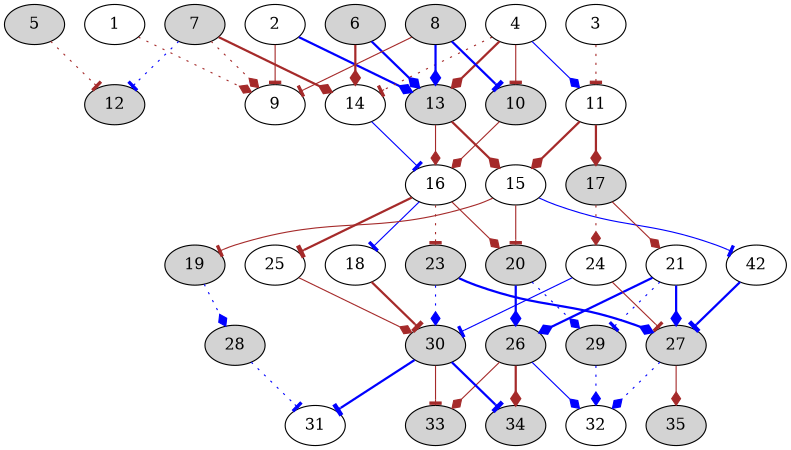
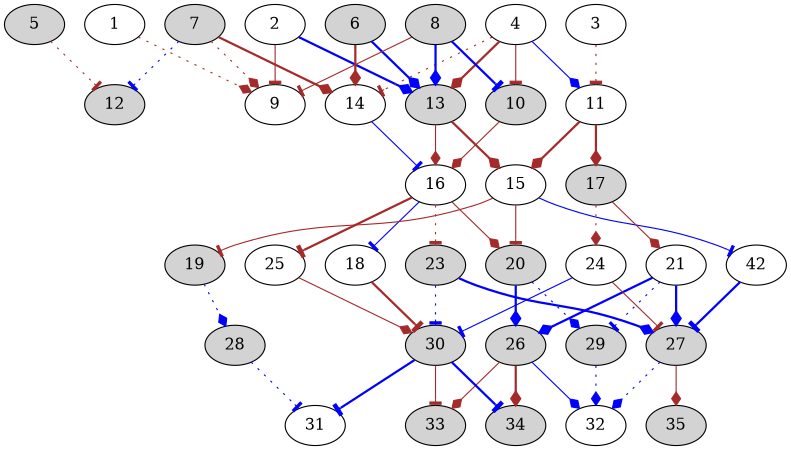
edge "23" -> "30": arrowhead diamond -> tee
